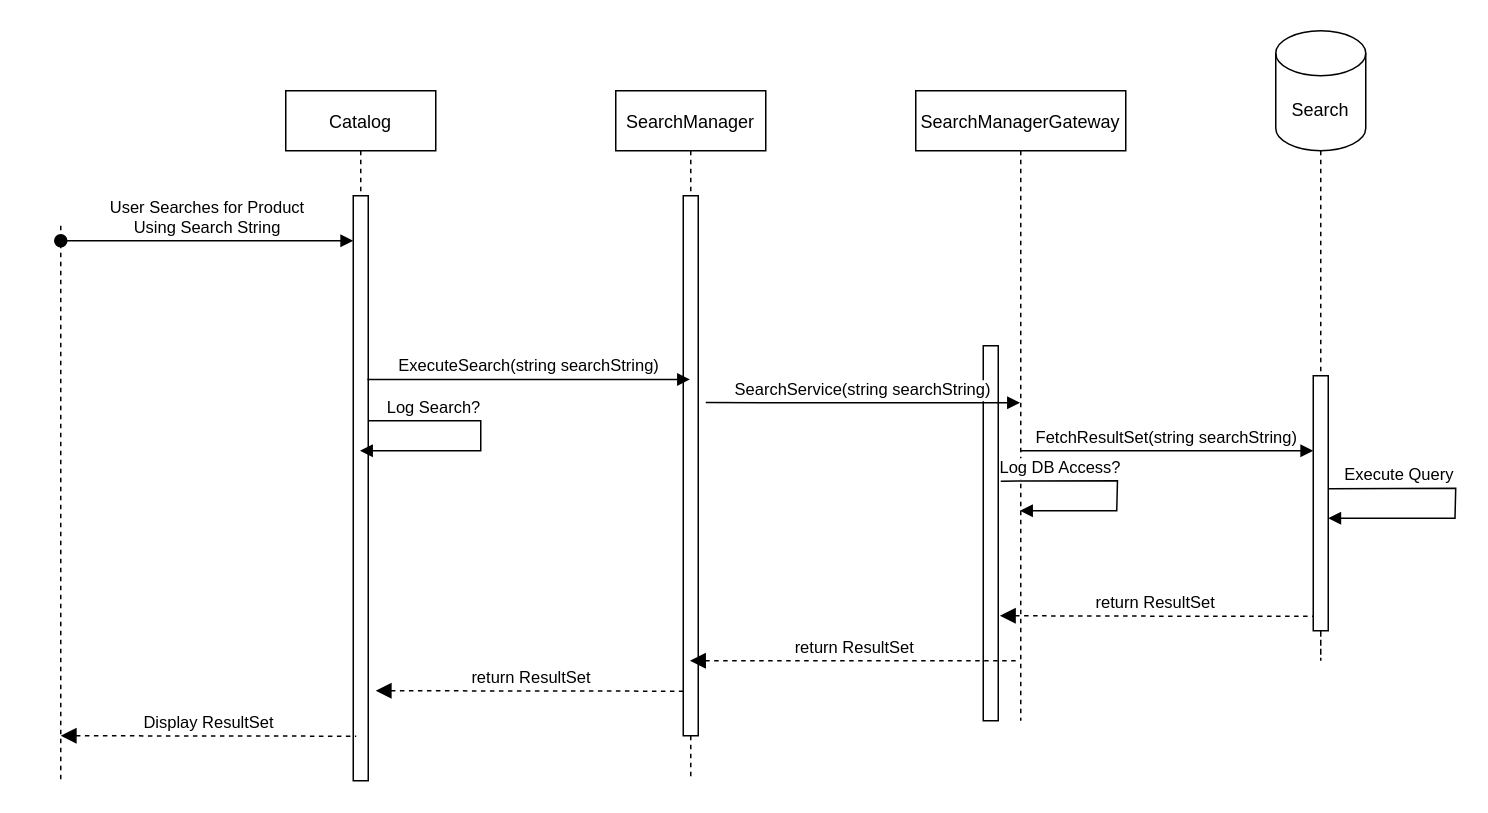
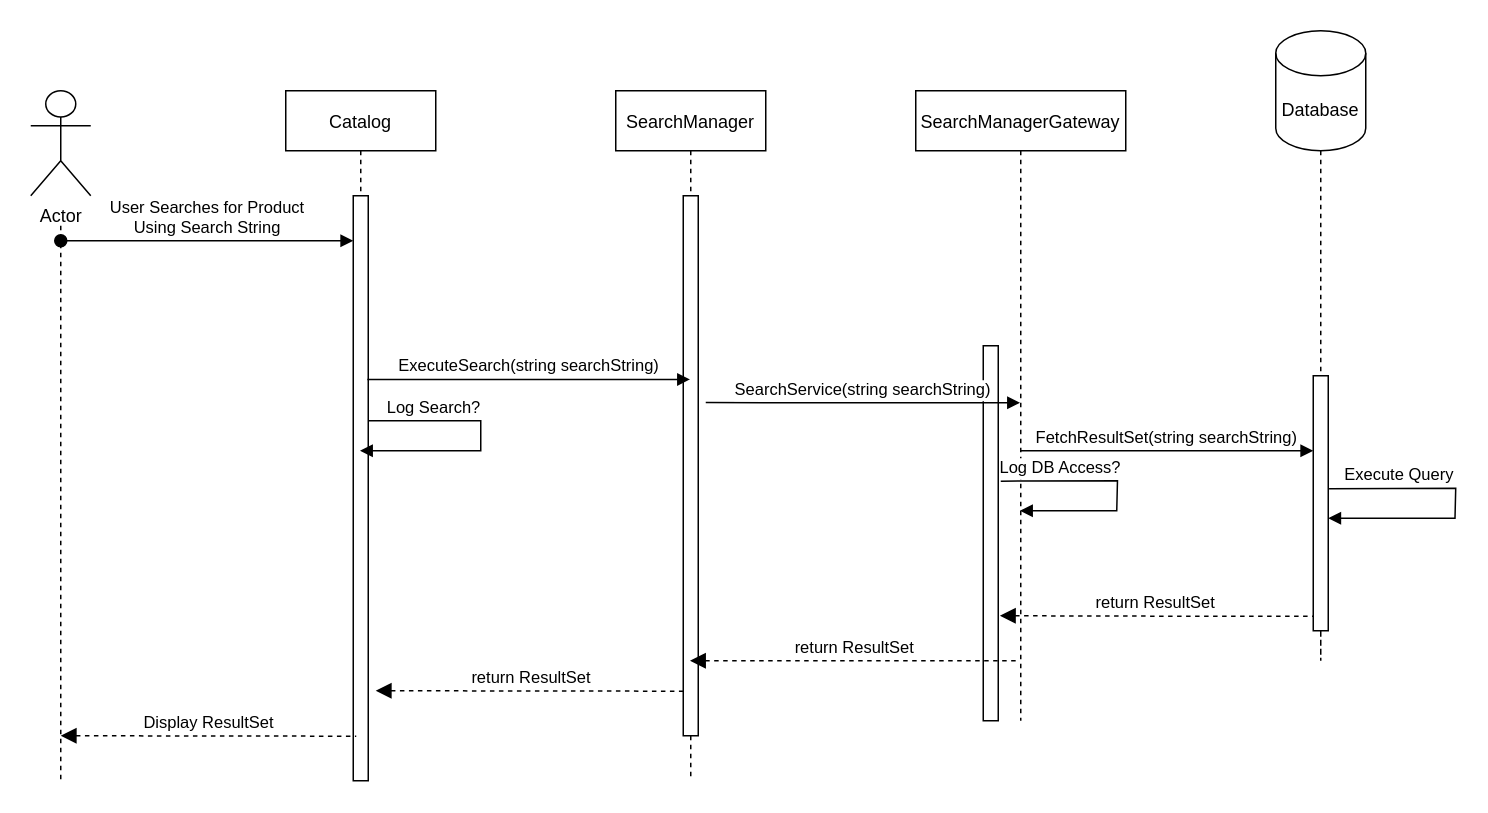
node "Search": label "Search" -> "Database"
node "Actor": added
